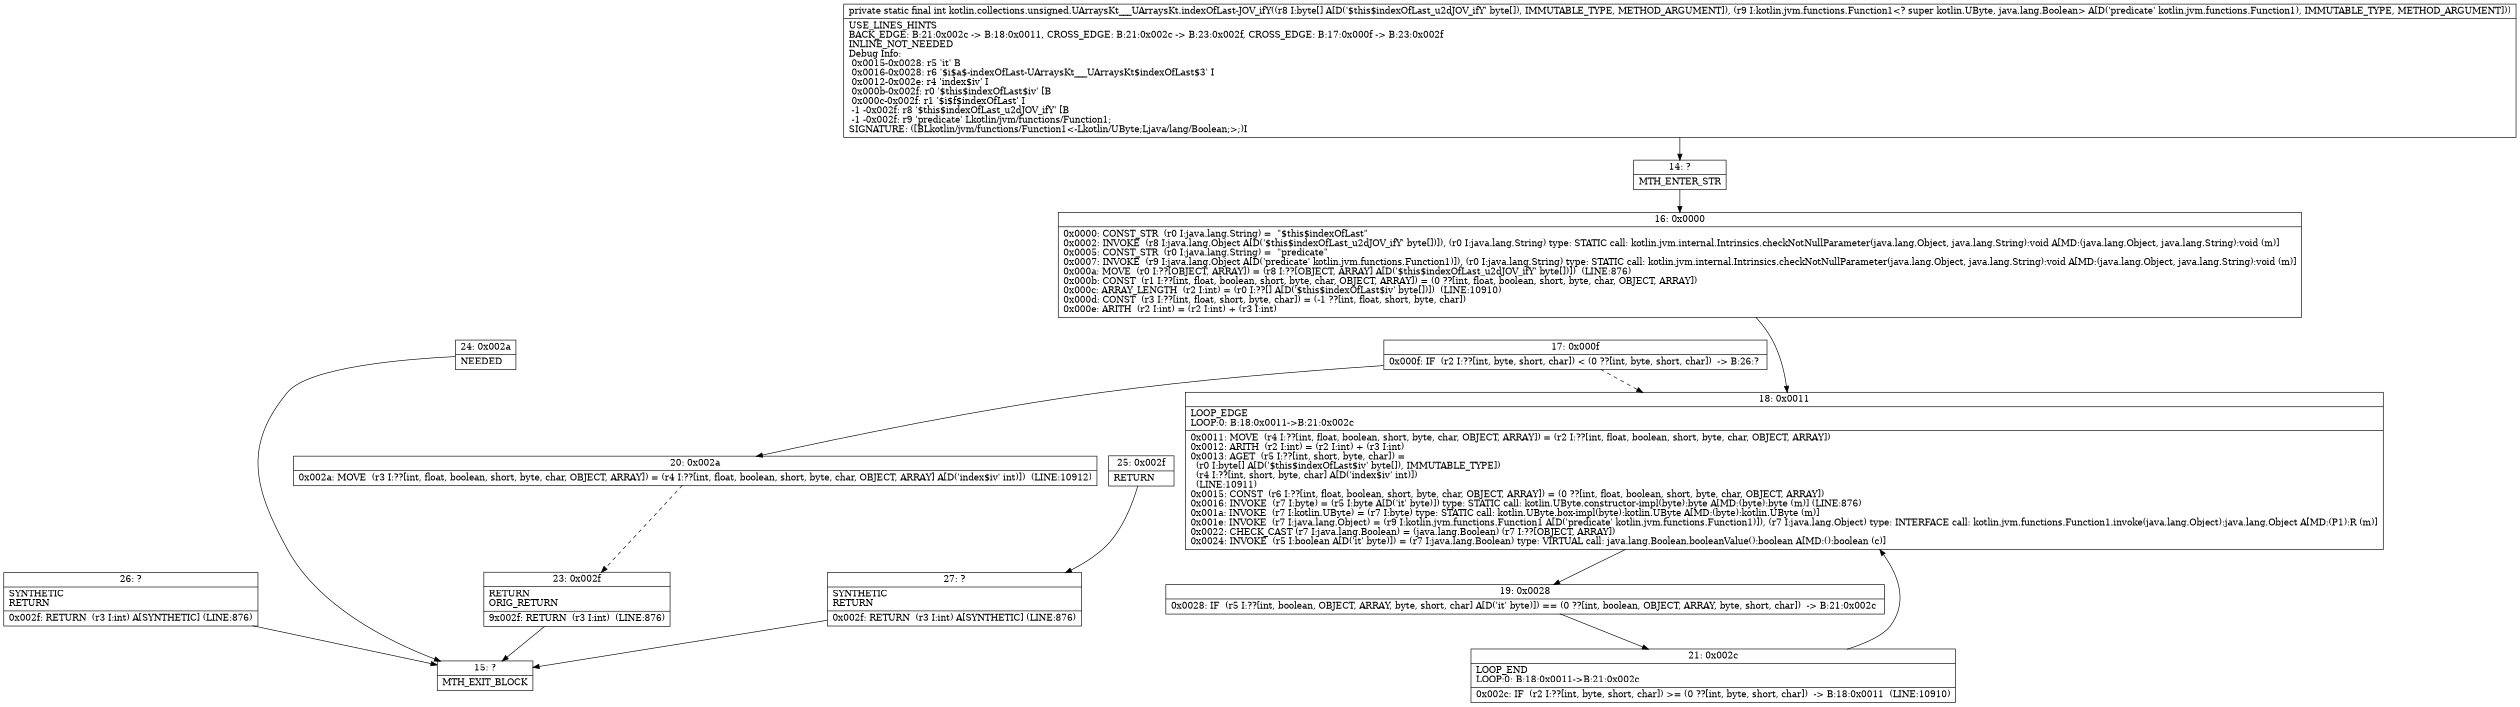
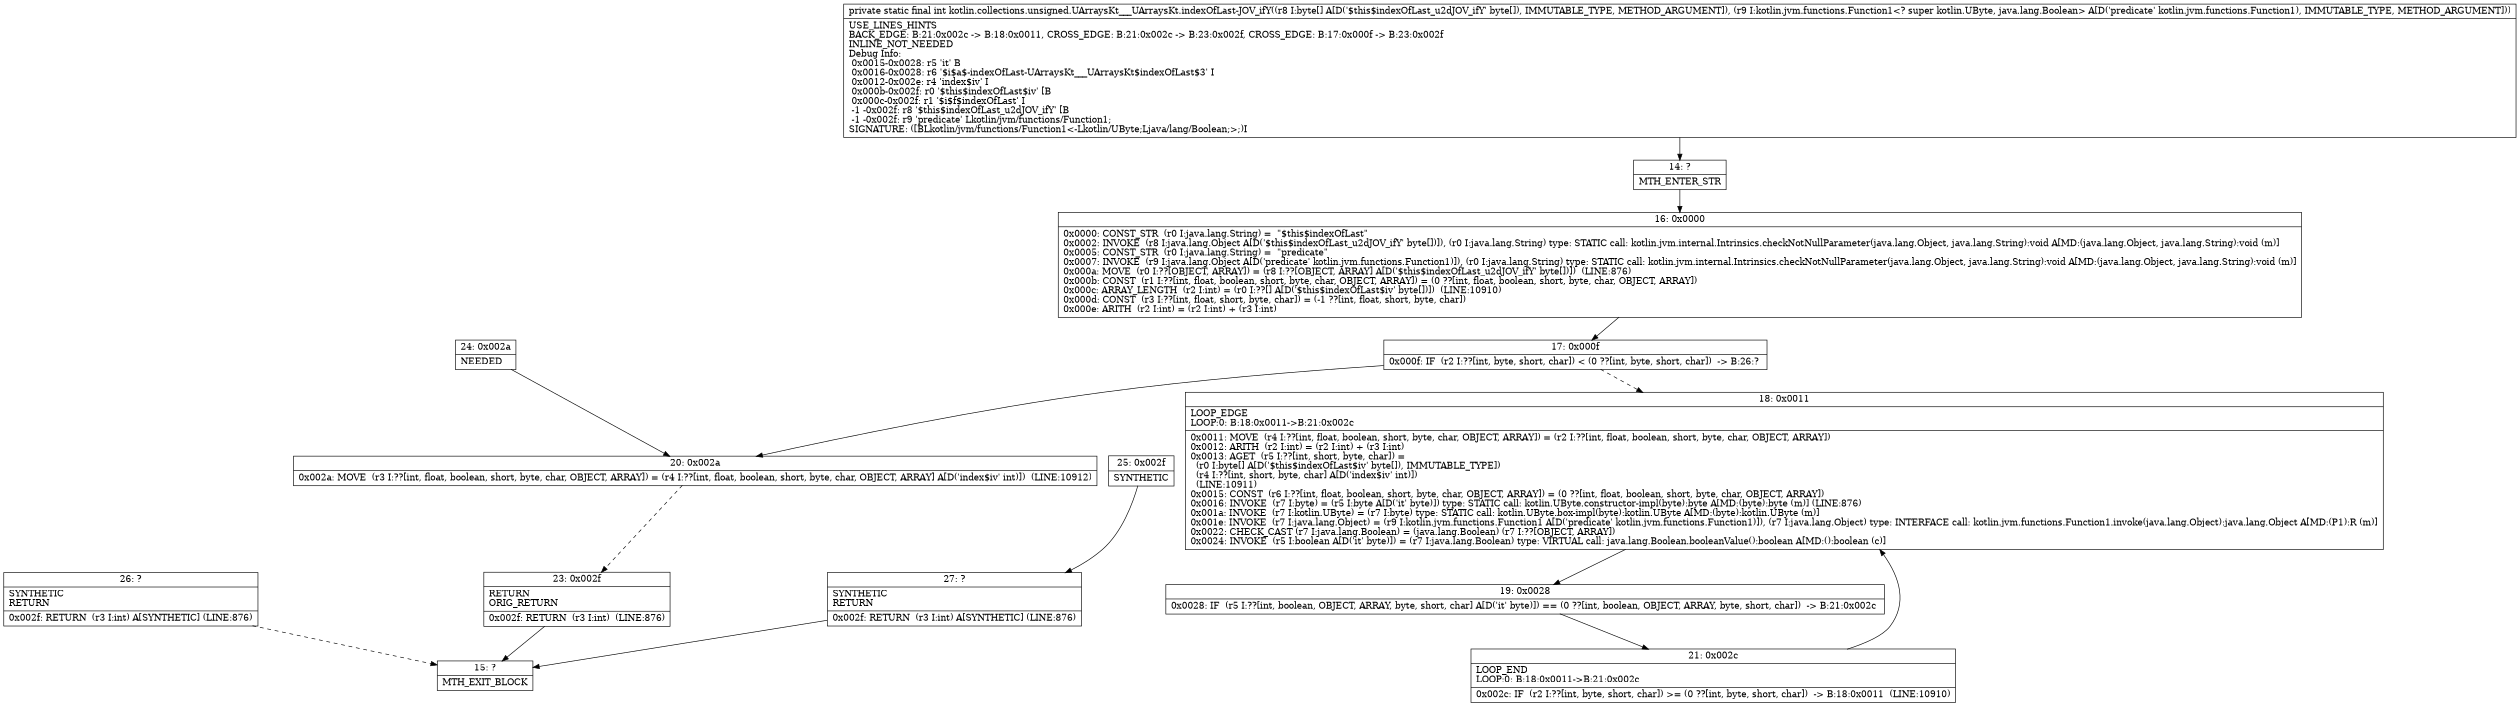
edge "16: 0x0000" -> "18: 0x0011": now "16: 0x0000" -> "17: 0x000f"
edge "24: 0x002a" -> "15: ?": now "24: 0x002a" -> "20: 0x002a"
node "25: 0x002f": text "RETURN" -> "SYNTHETIC"
node "23: 0x002f": text "9x002f: RETURN  (r3 I:int)  (LINE:876)" -> "0x002f: RETURN  (r3 I:int)  (LINE:876)"
edge "26: ?" -> "15: ?": style solid -> dashed
